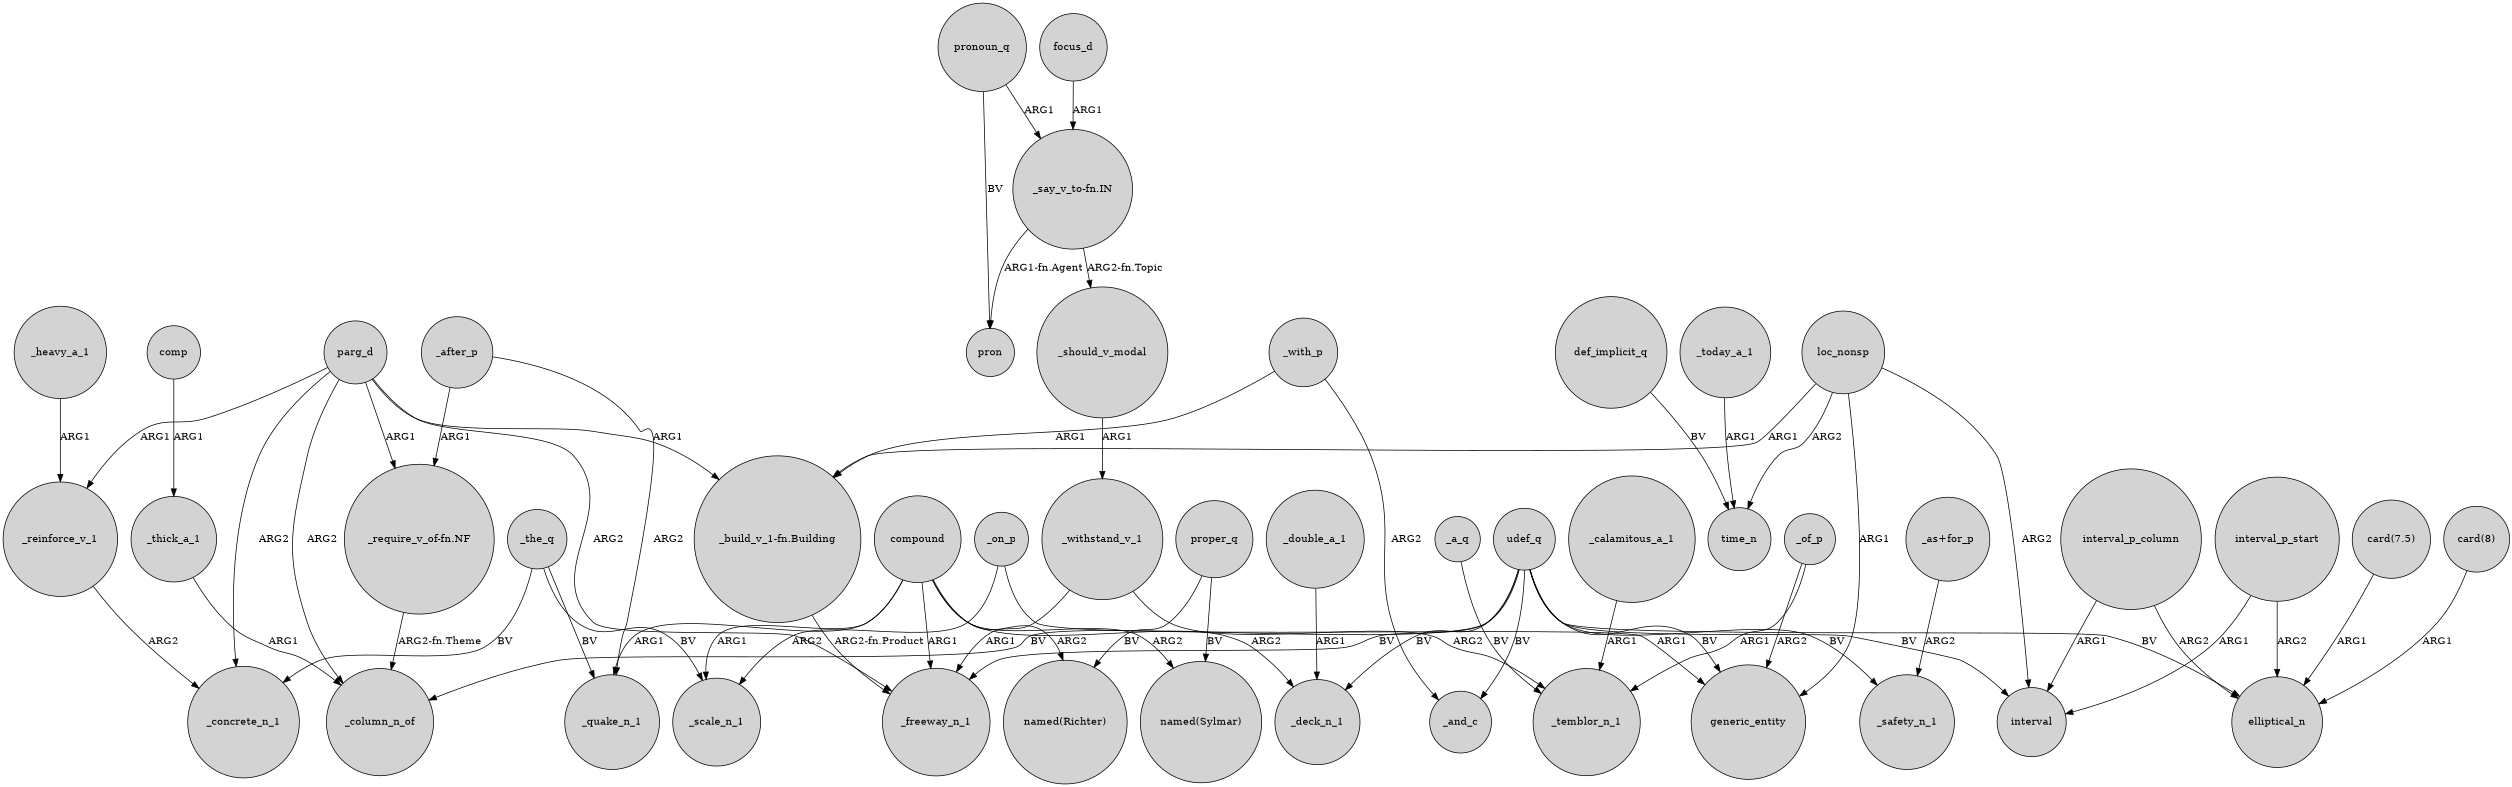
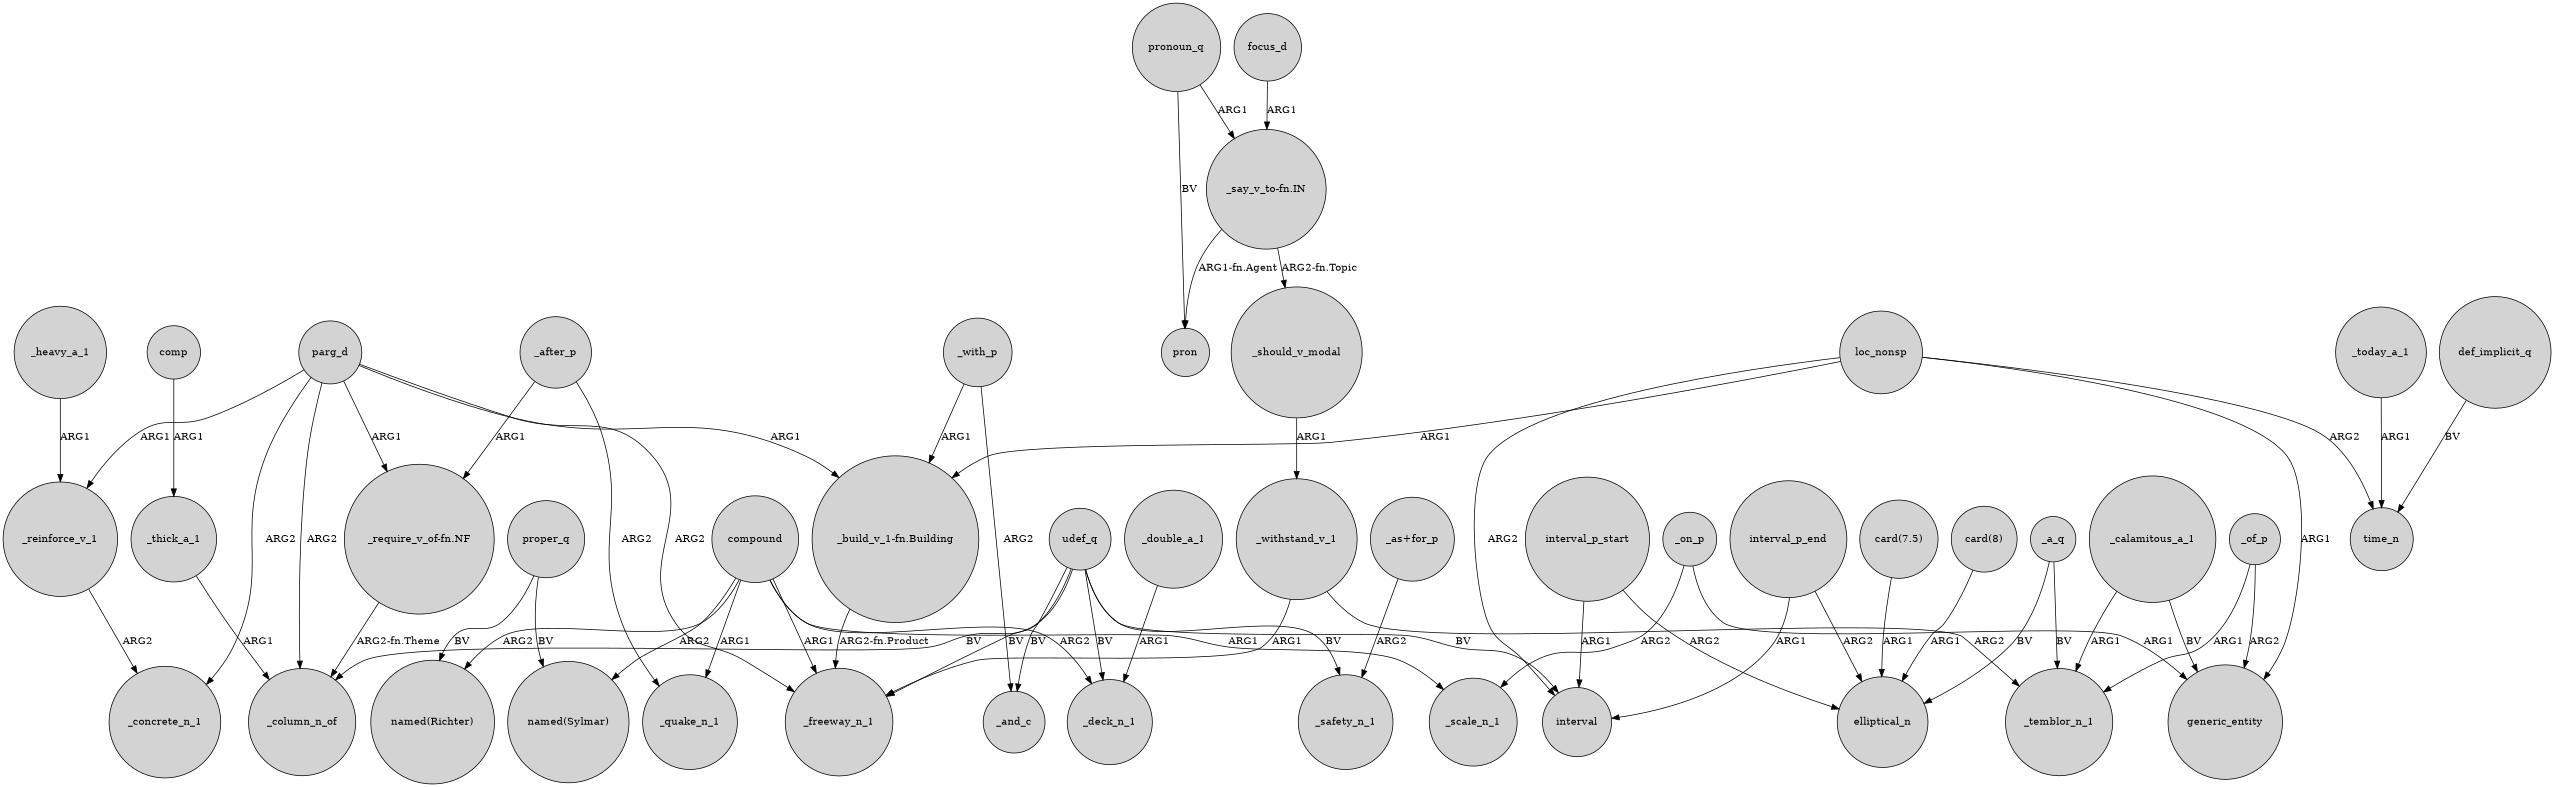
node "_the_q": removed
node "interval_p_column": label "interval_p_column" -> "interval_p_end"
edge "udef_q" -> "generic_entity": now "_calamitous_a_1" -> "generic_entity"
edge "udef_q" -> "elliptical_n": now "_a_q" -> "elliptical_n"
